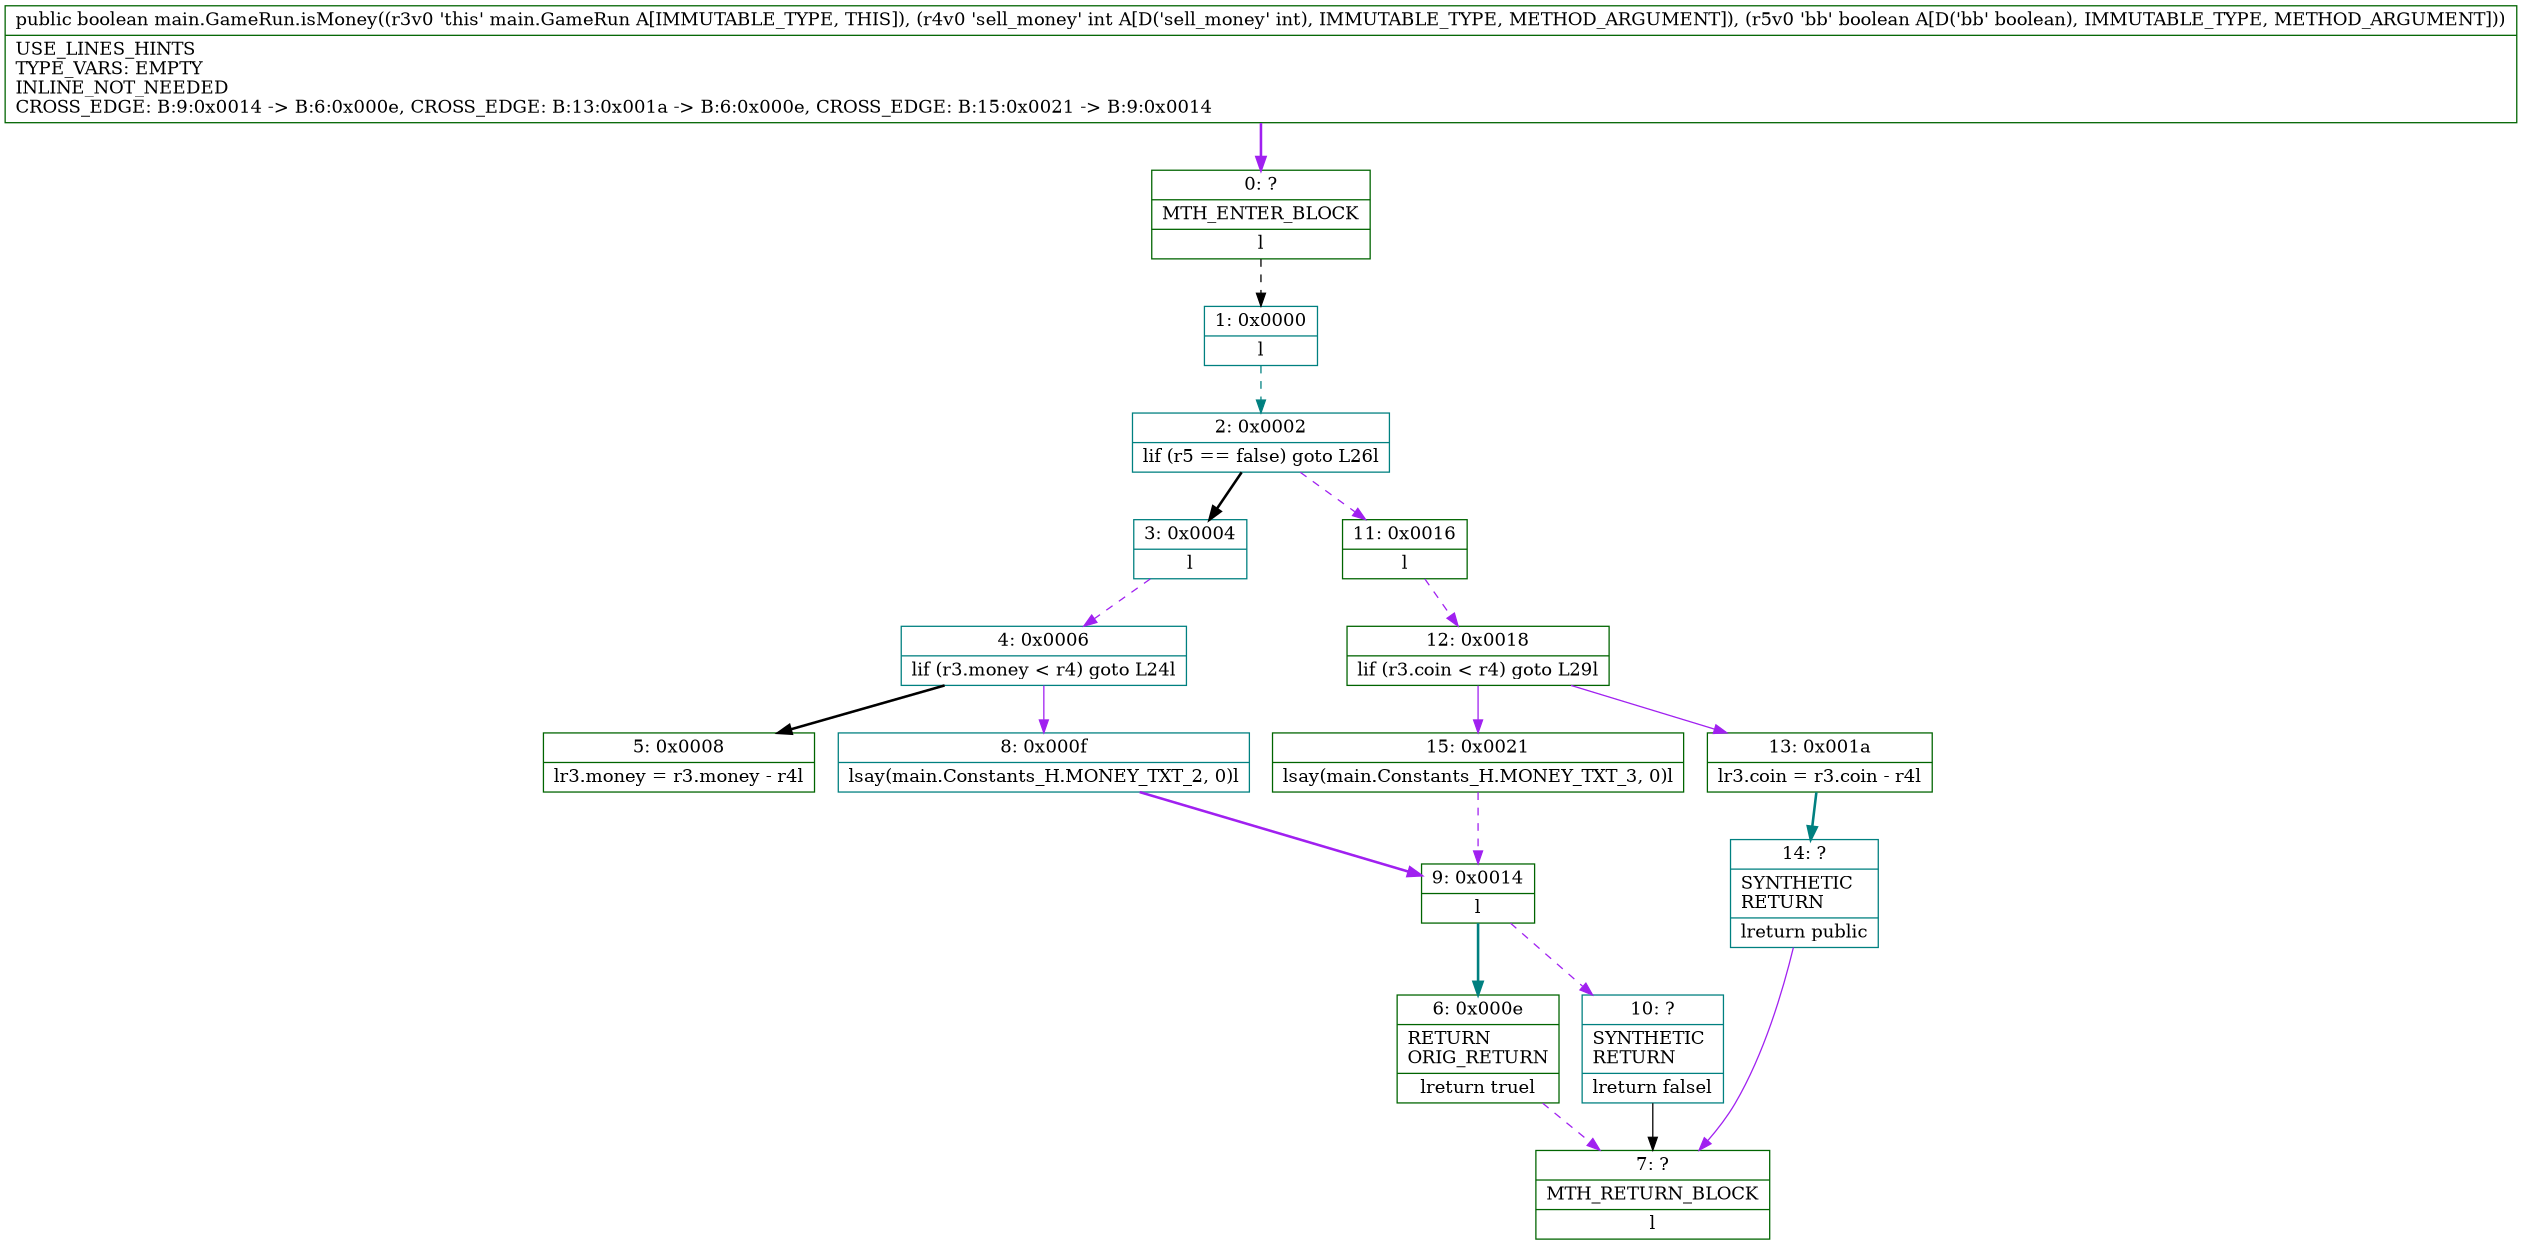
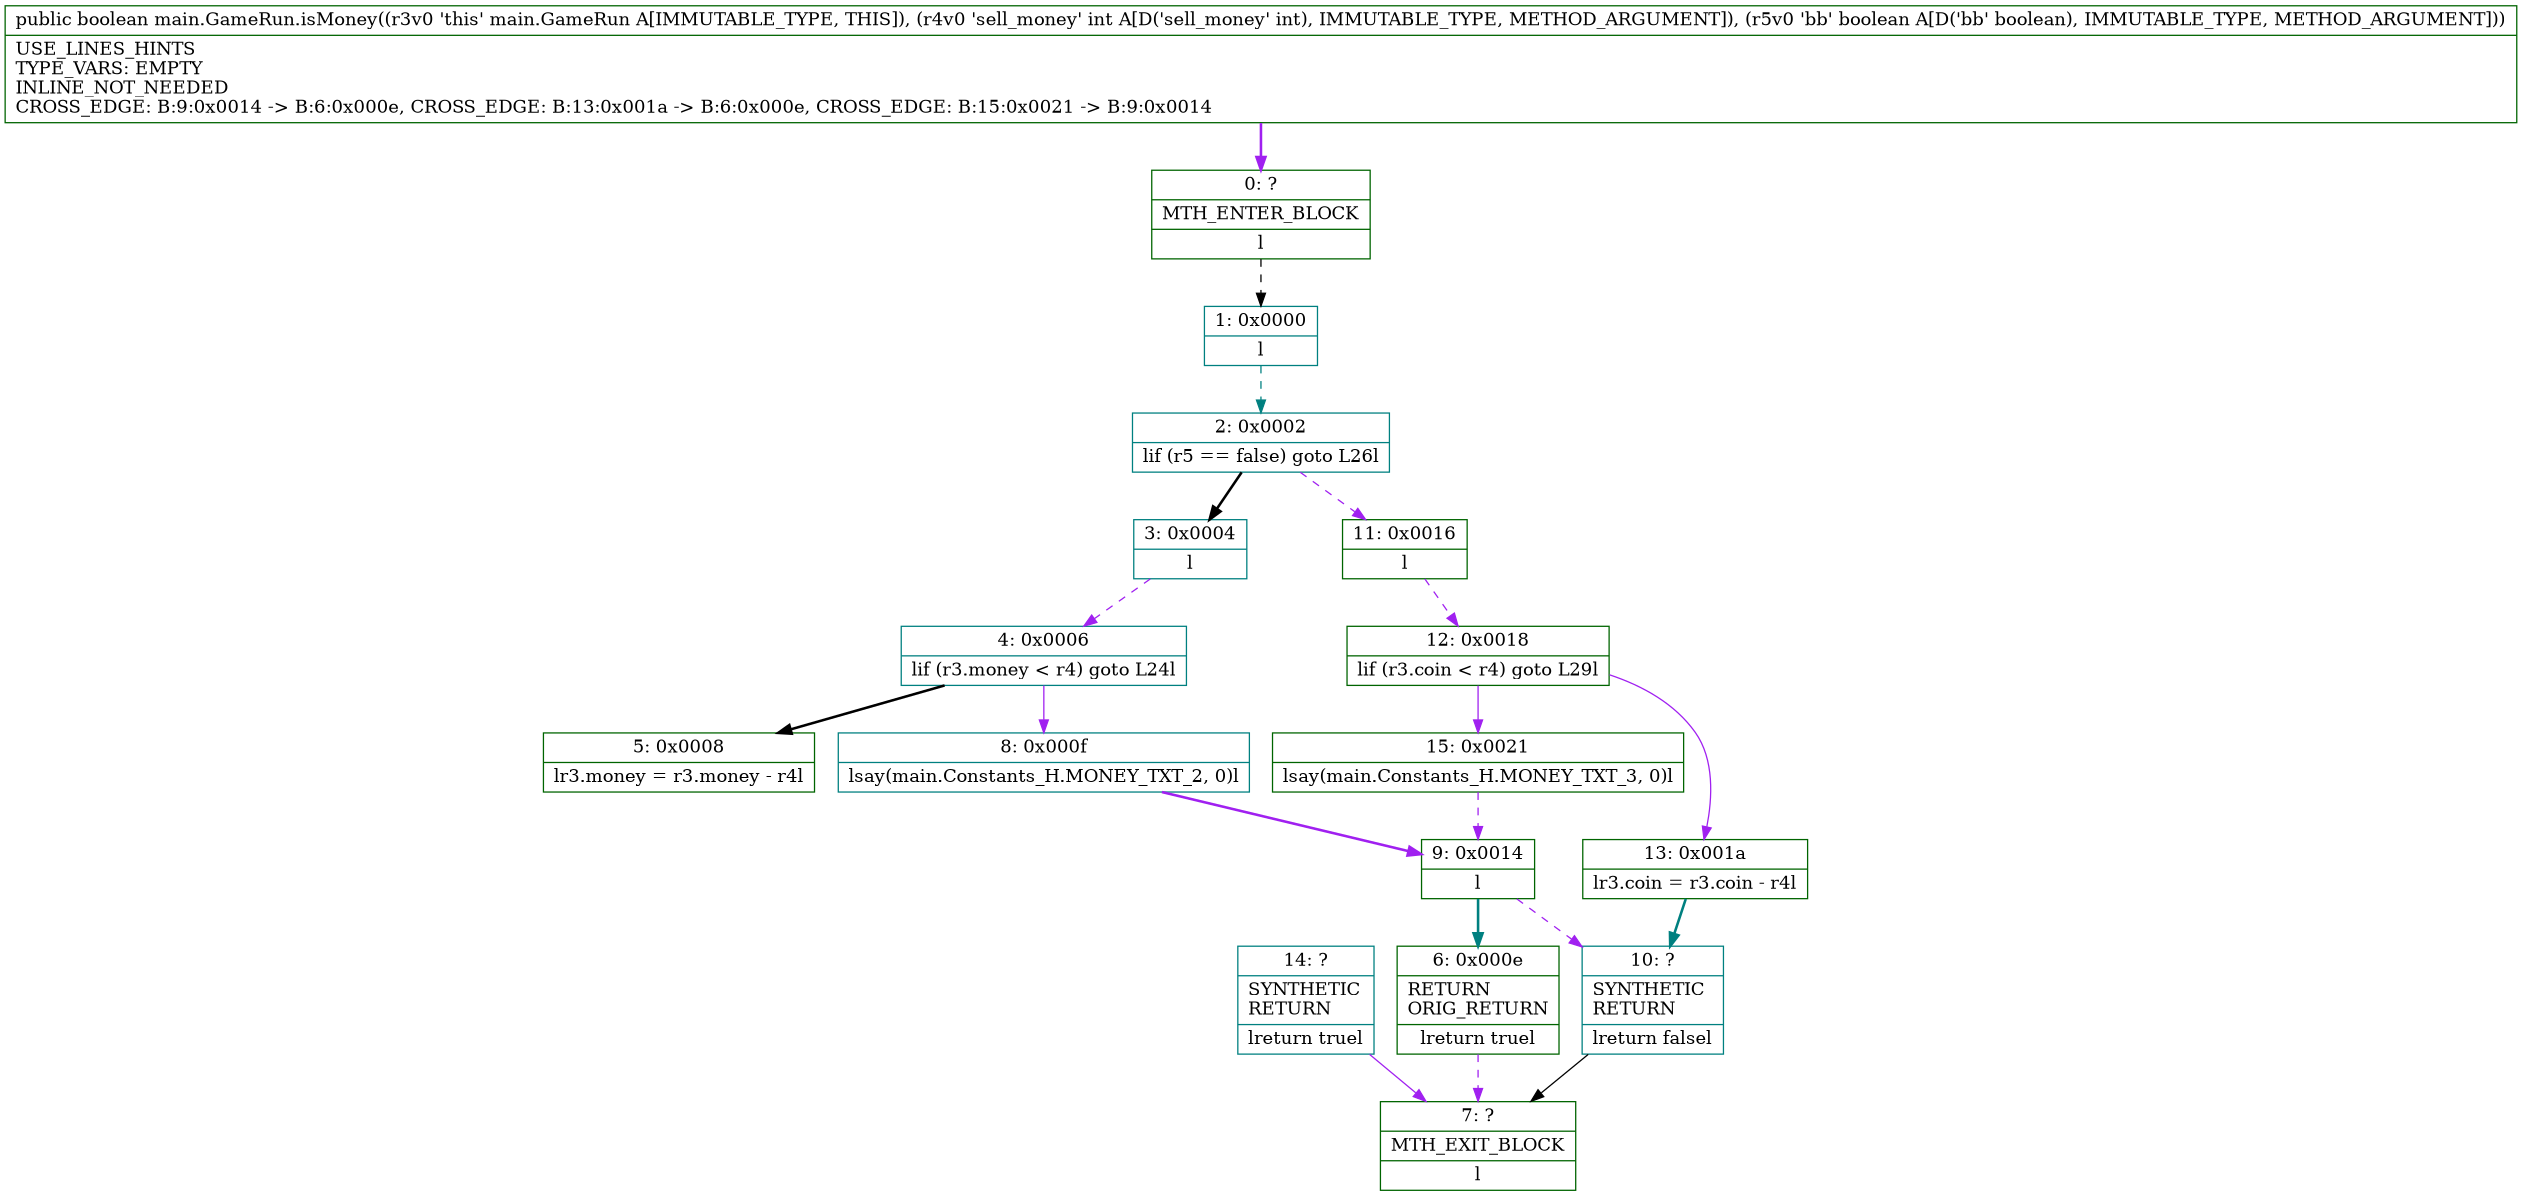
edge "13: 0x001a" -> "14: ?": now "13: 0x001a" -> "10: ?"
node "14: ?": text "lreturn public" -> "lreturn truel"
node "7: ?": text "MTH_RETURN_BLOCK" -> "MTH_EXIT_BLOCK"
